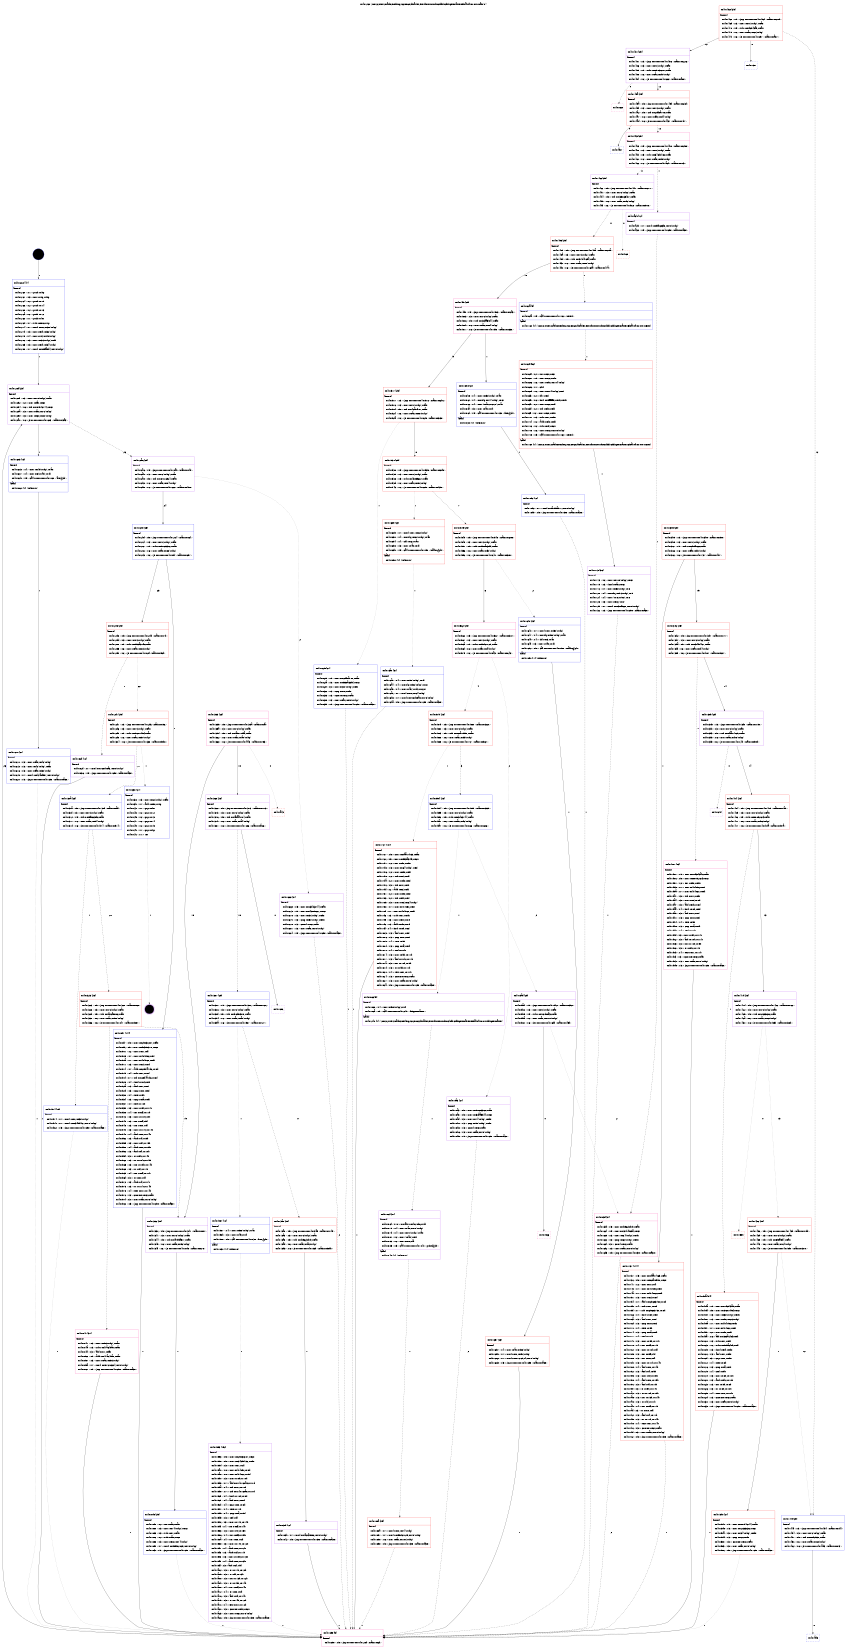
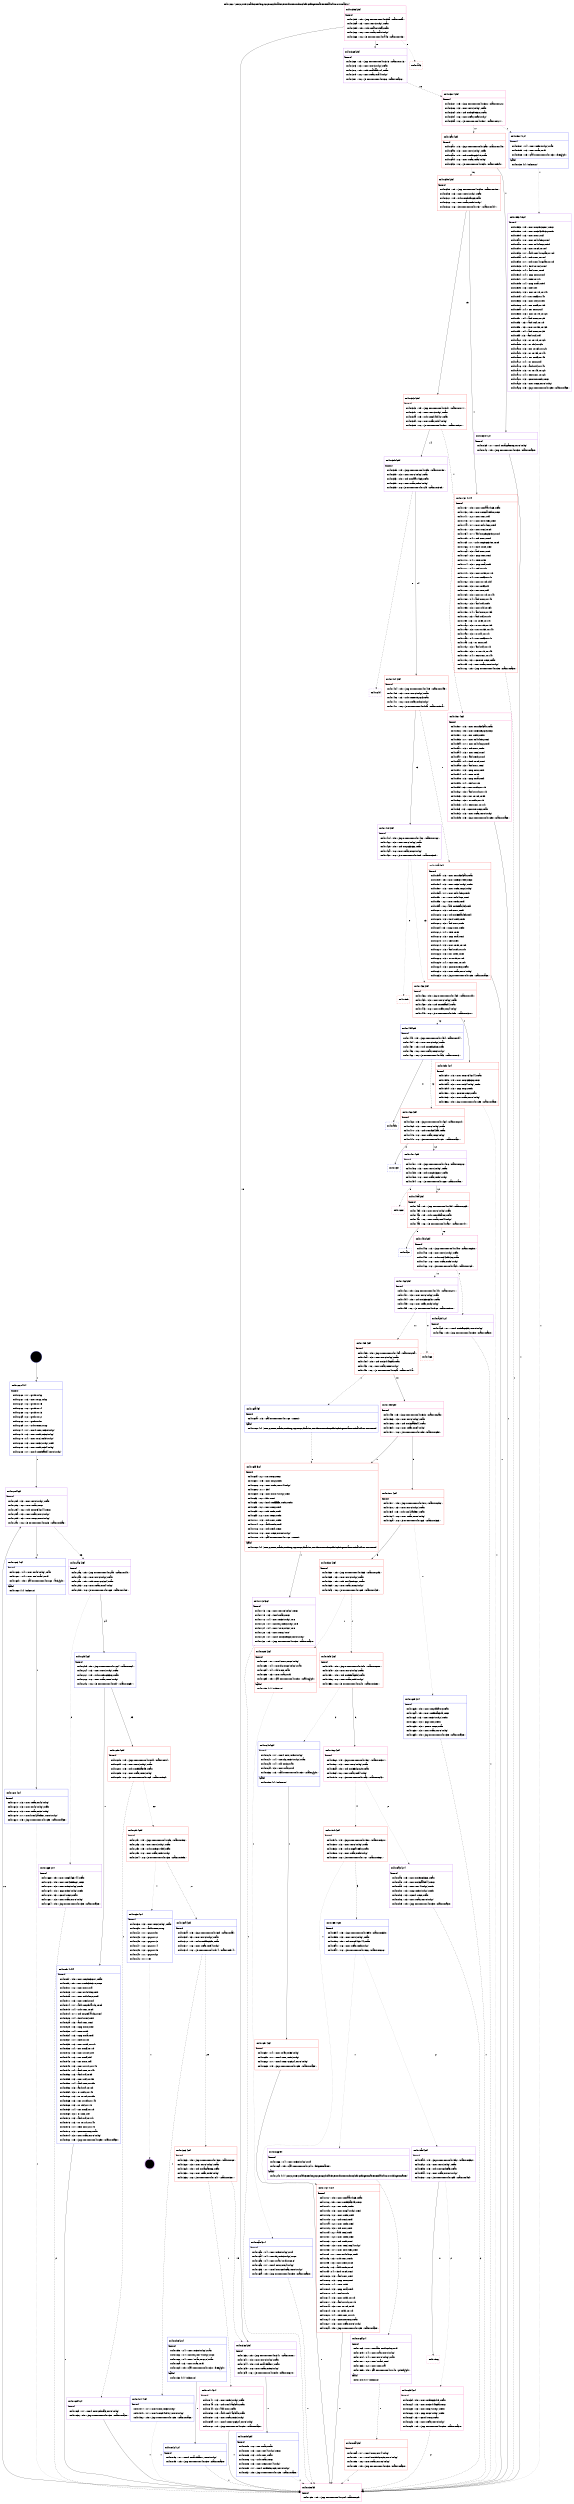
edge "0x4013a0 [25]" -> "0x4013b9 [25]": added, label "16"
edge "0x4014fe [25]" -> "0x4018be [20]": now "0x4014fe [25]" -> "0x4016df [52]"
edge "0x401a2b [12]" -> "0x4016bf [27]": now "0x401a2b [12]" -> "0x401c9e [5]"
edge "0x401468 [25]" -> "0x40144f [25]": reversed
node "0x401387 [25]": color blue -> deeppink
node "0x401c86": removed
